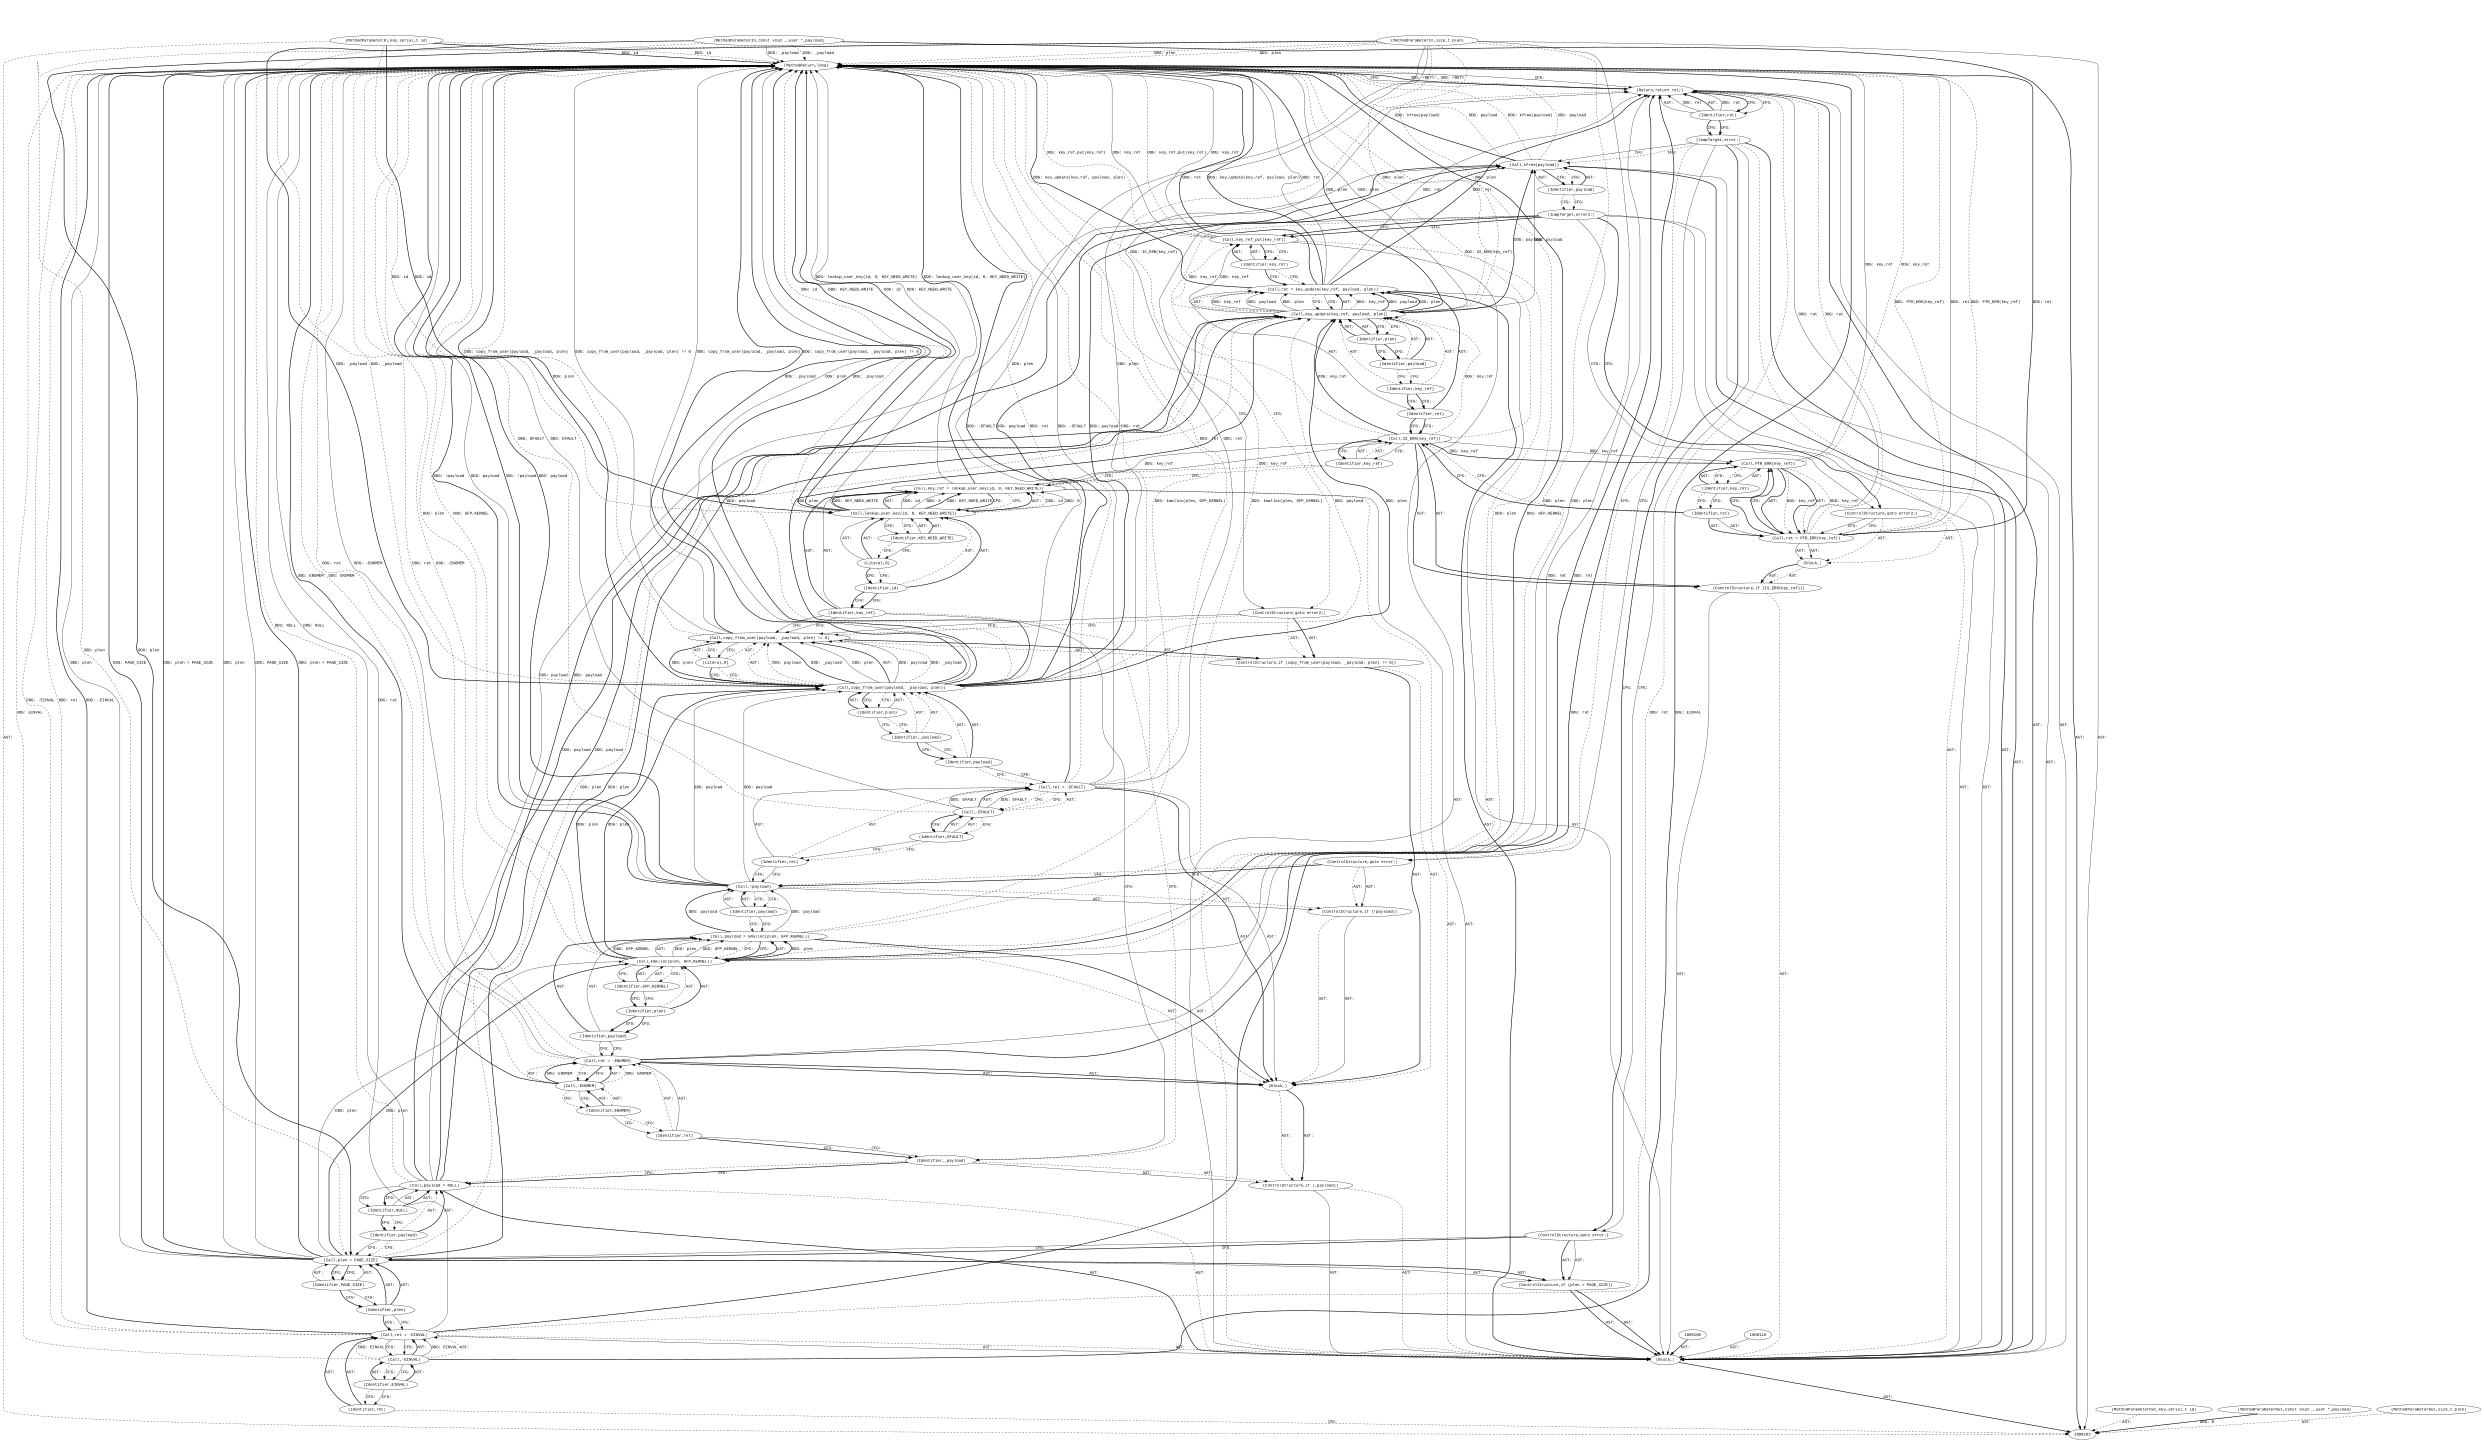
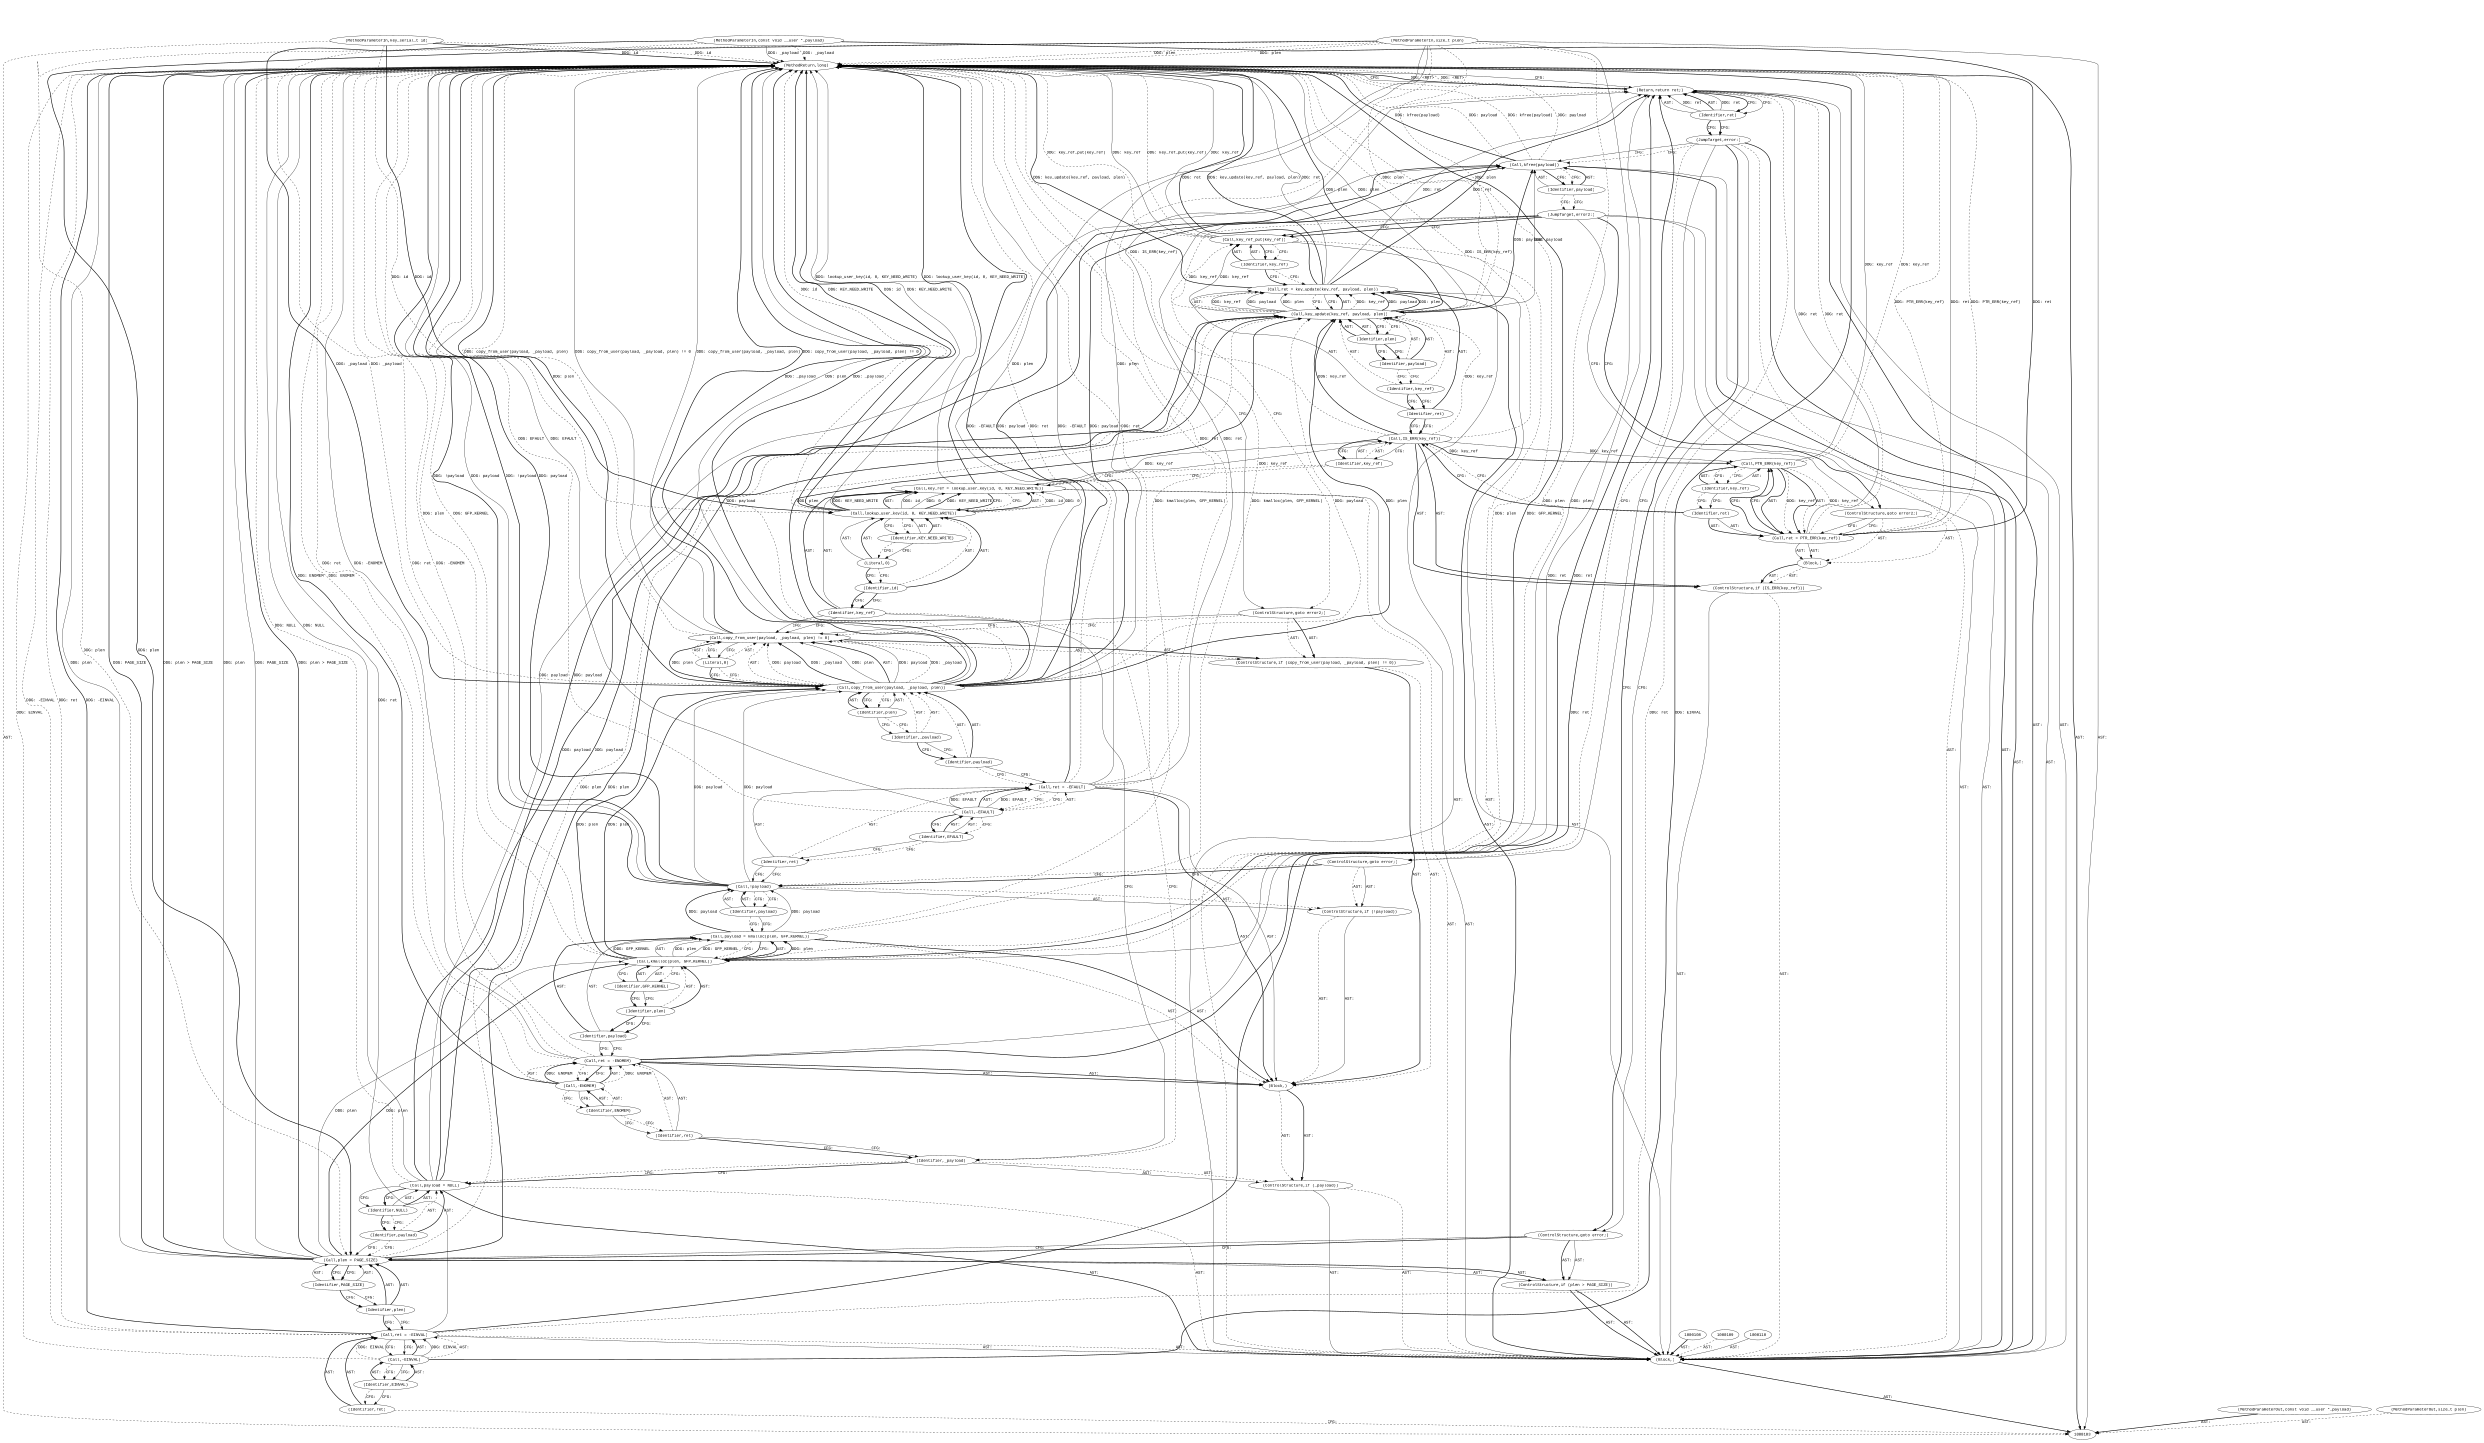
node "1000109": added
node "(MethodParameterOut,key_serial_t id)": removed
edge "(MethodParameterOut,const void __user *_payload)" -> "1000103": label "DDG: 0" -> "AST: "
